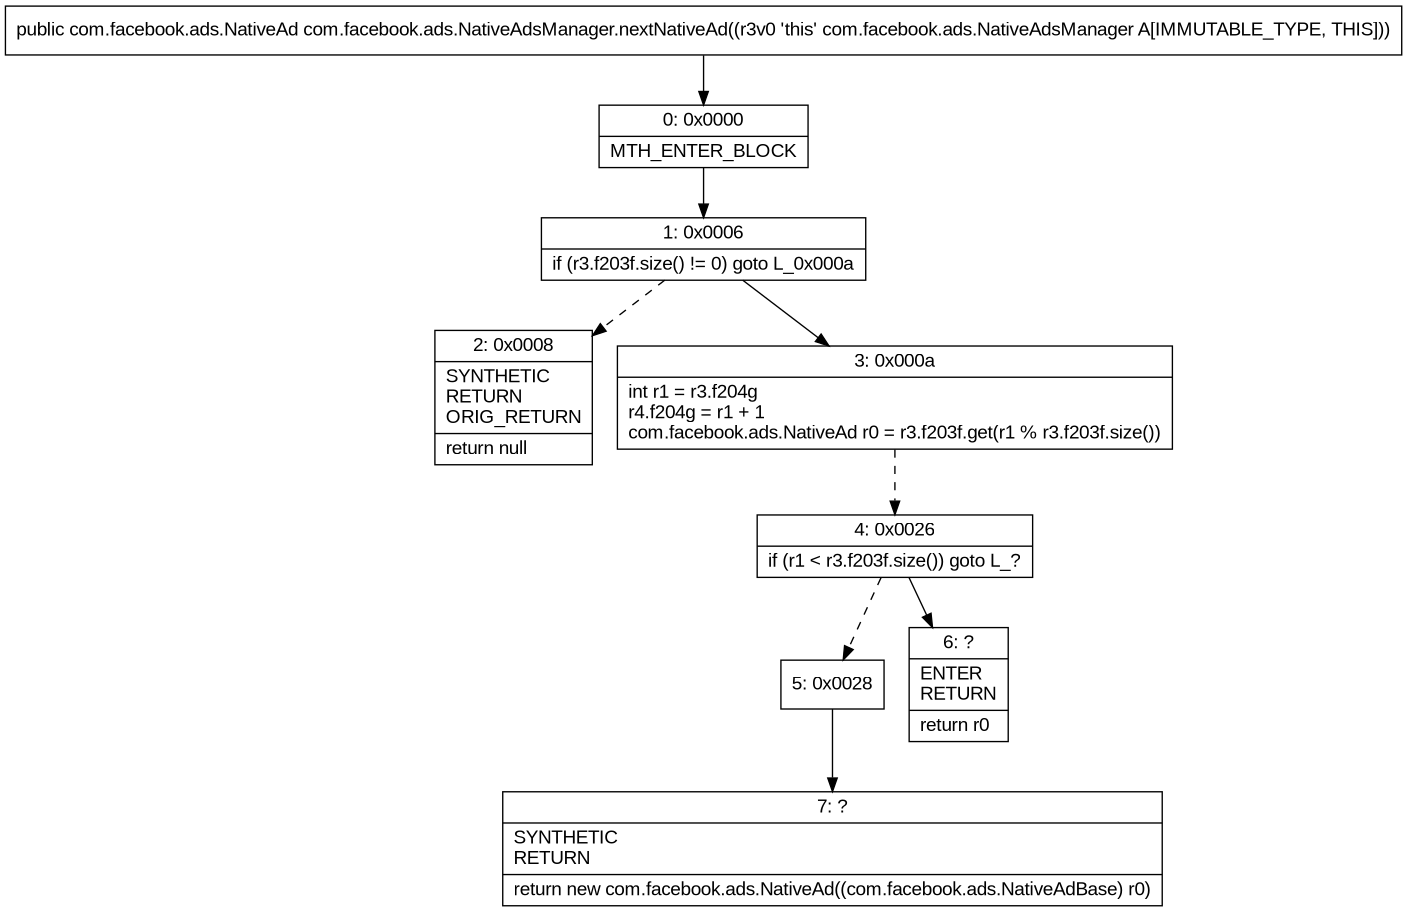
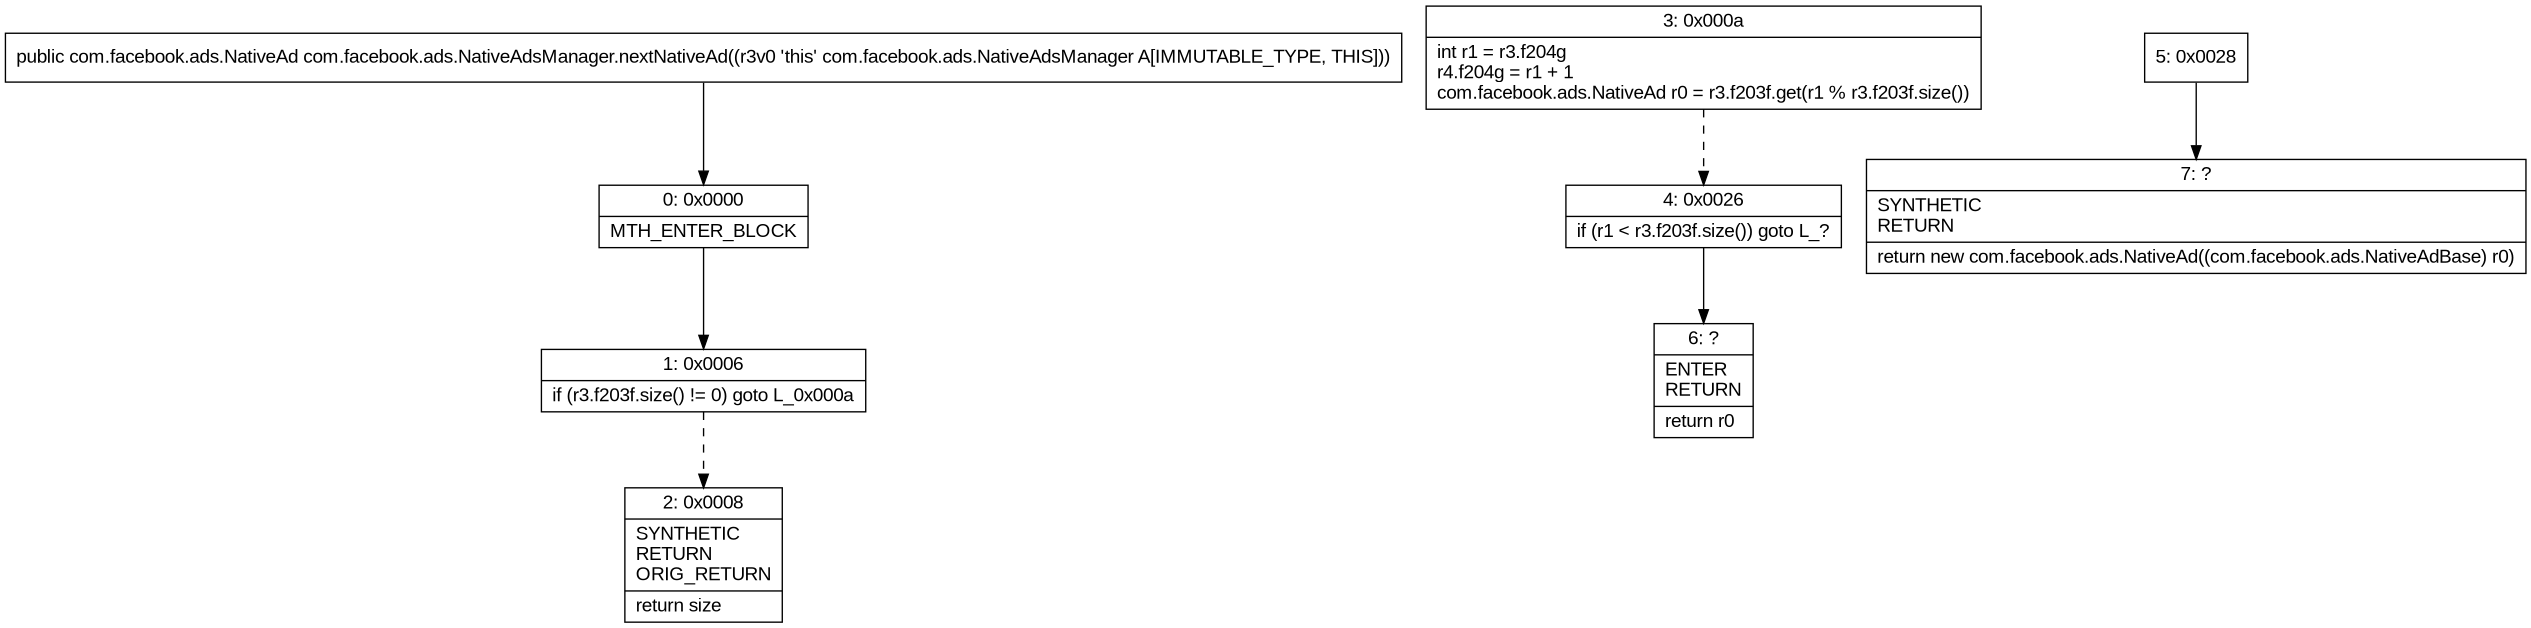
edge "1: 0x0006" -> "3: 0x000a": removed
node "2: 0x0008": text "return null" -> "return size"
edge "4: 0x0026" -> "5: 0x0028": removed
